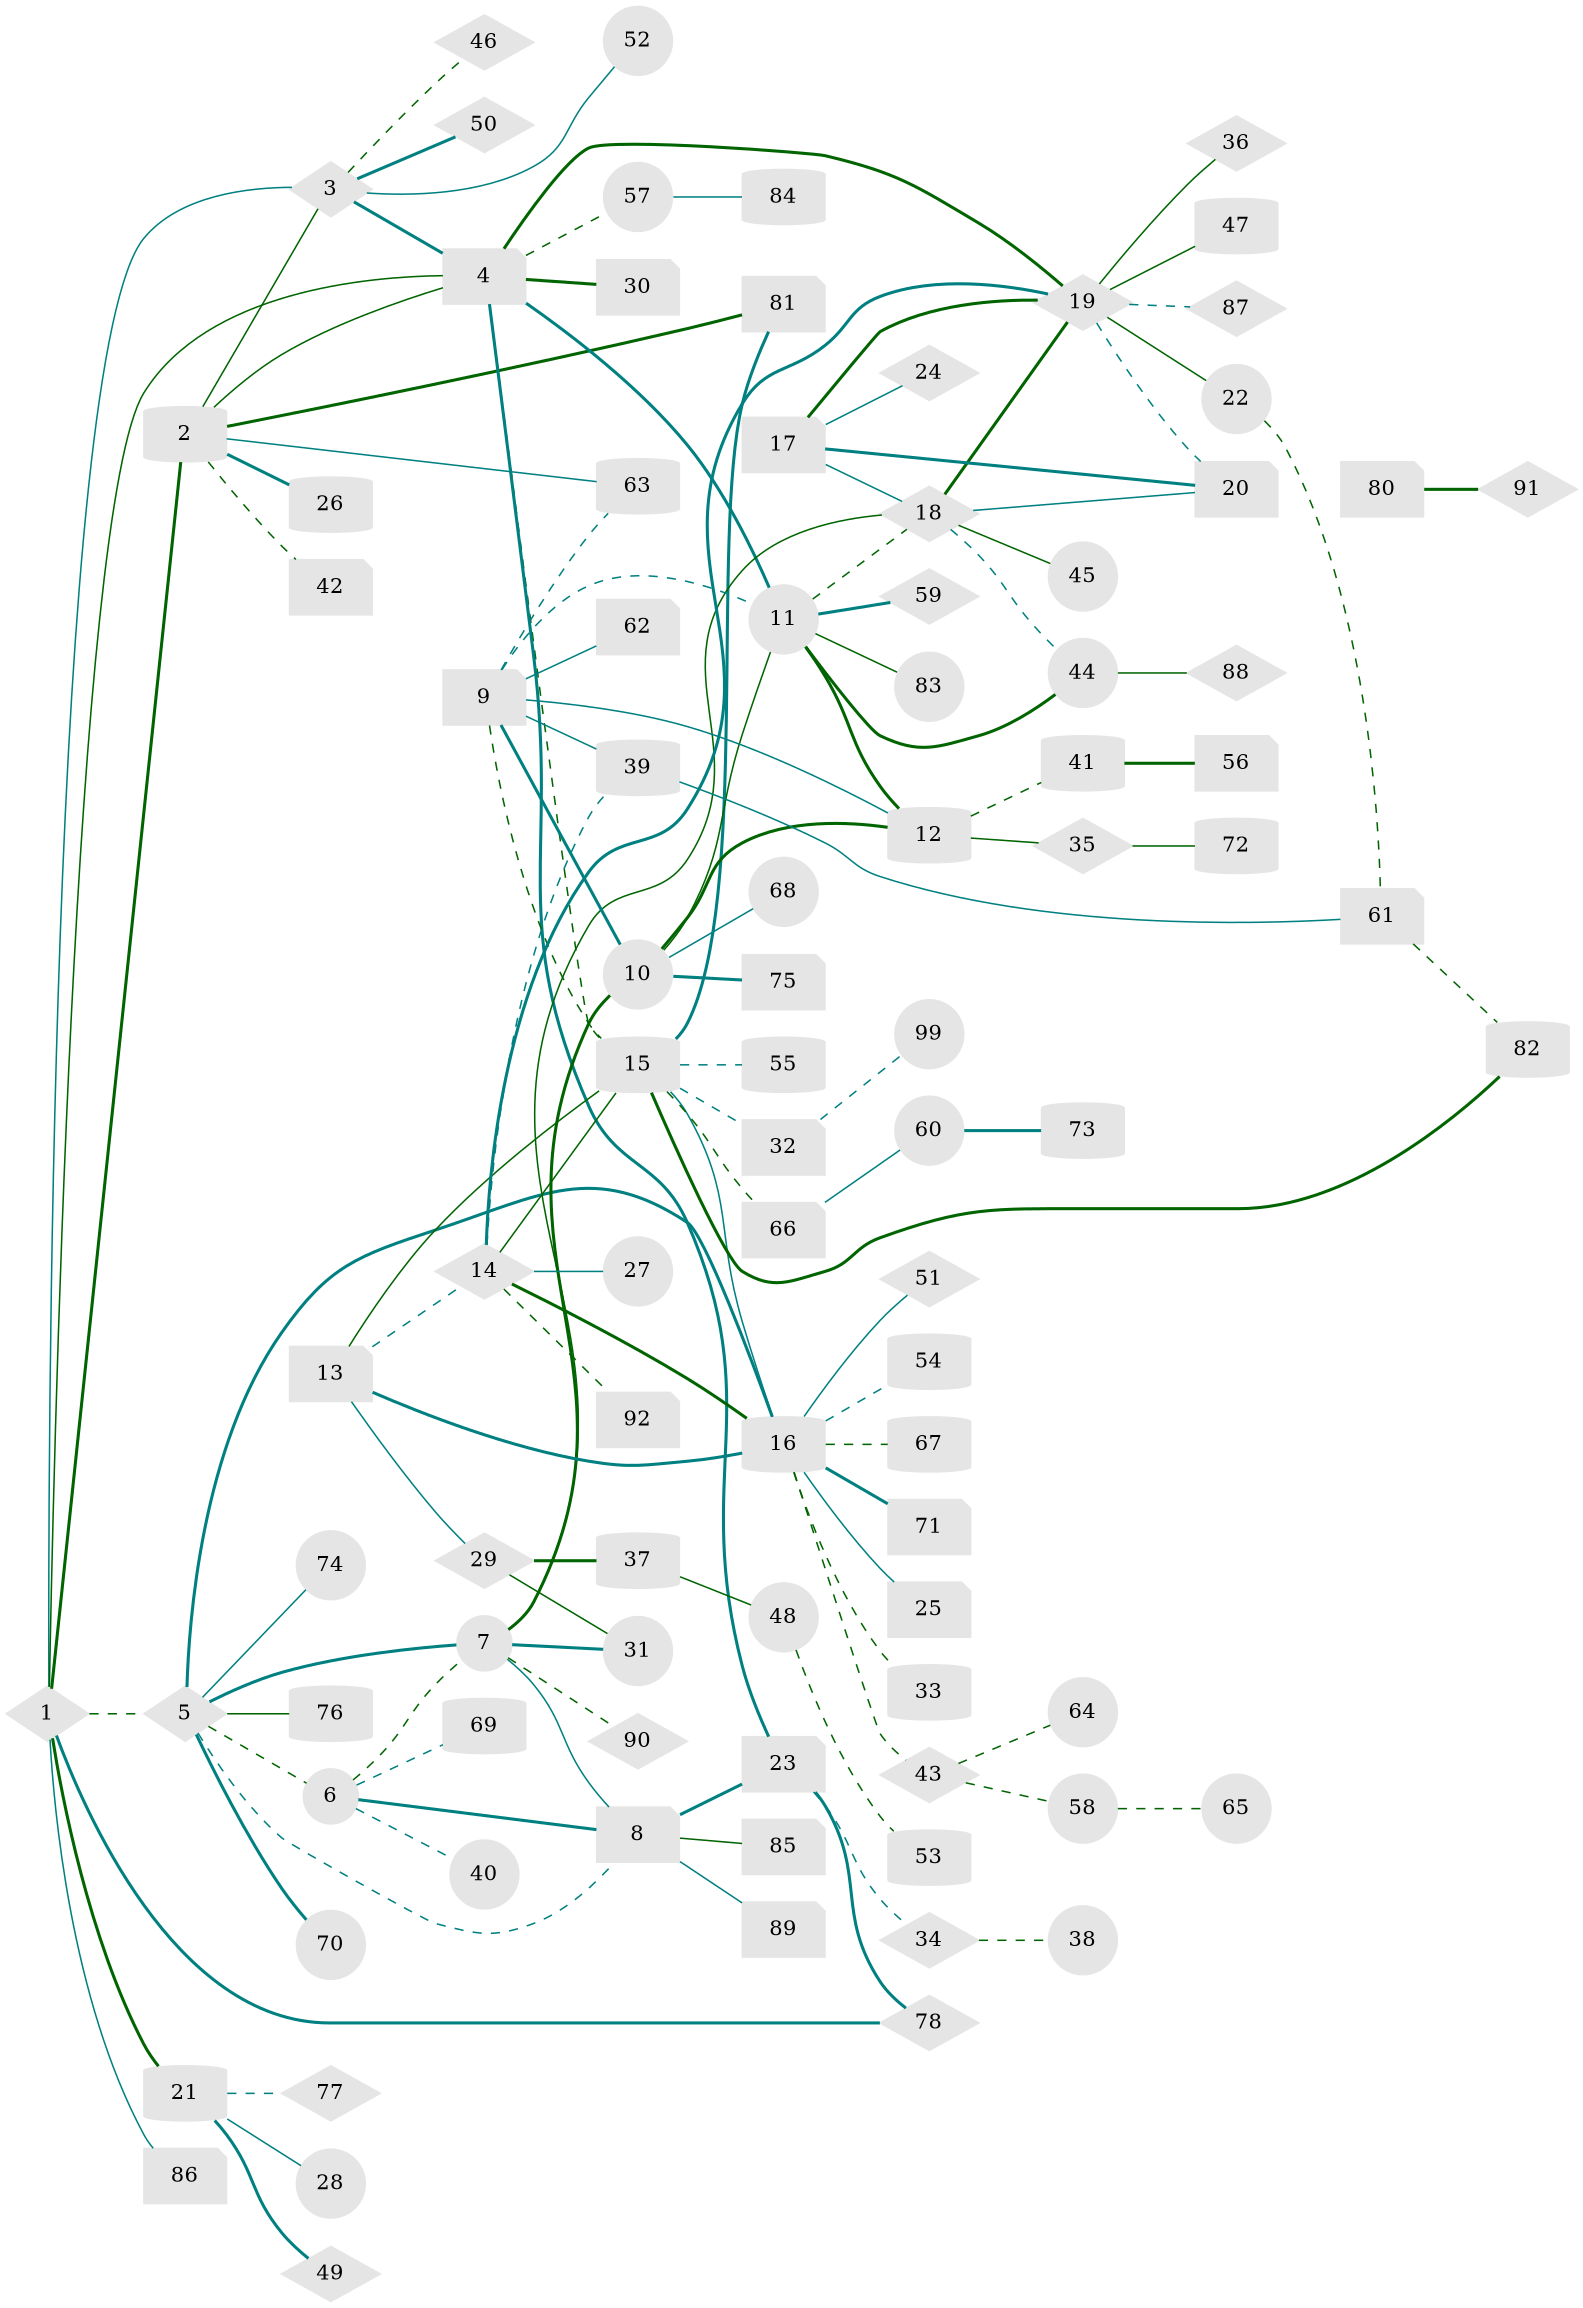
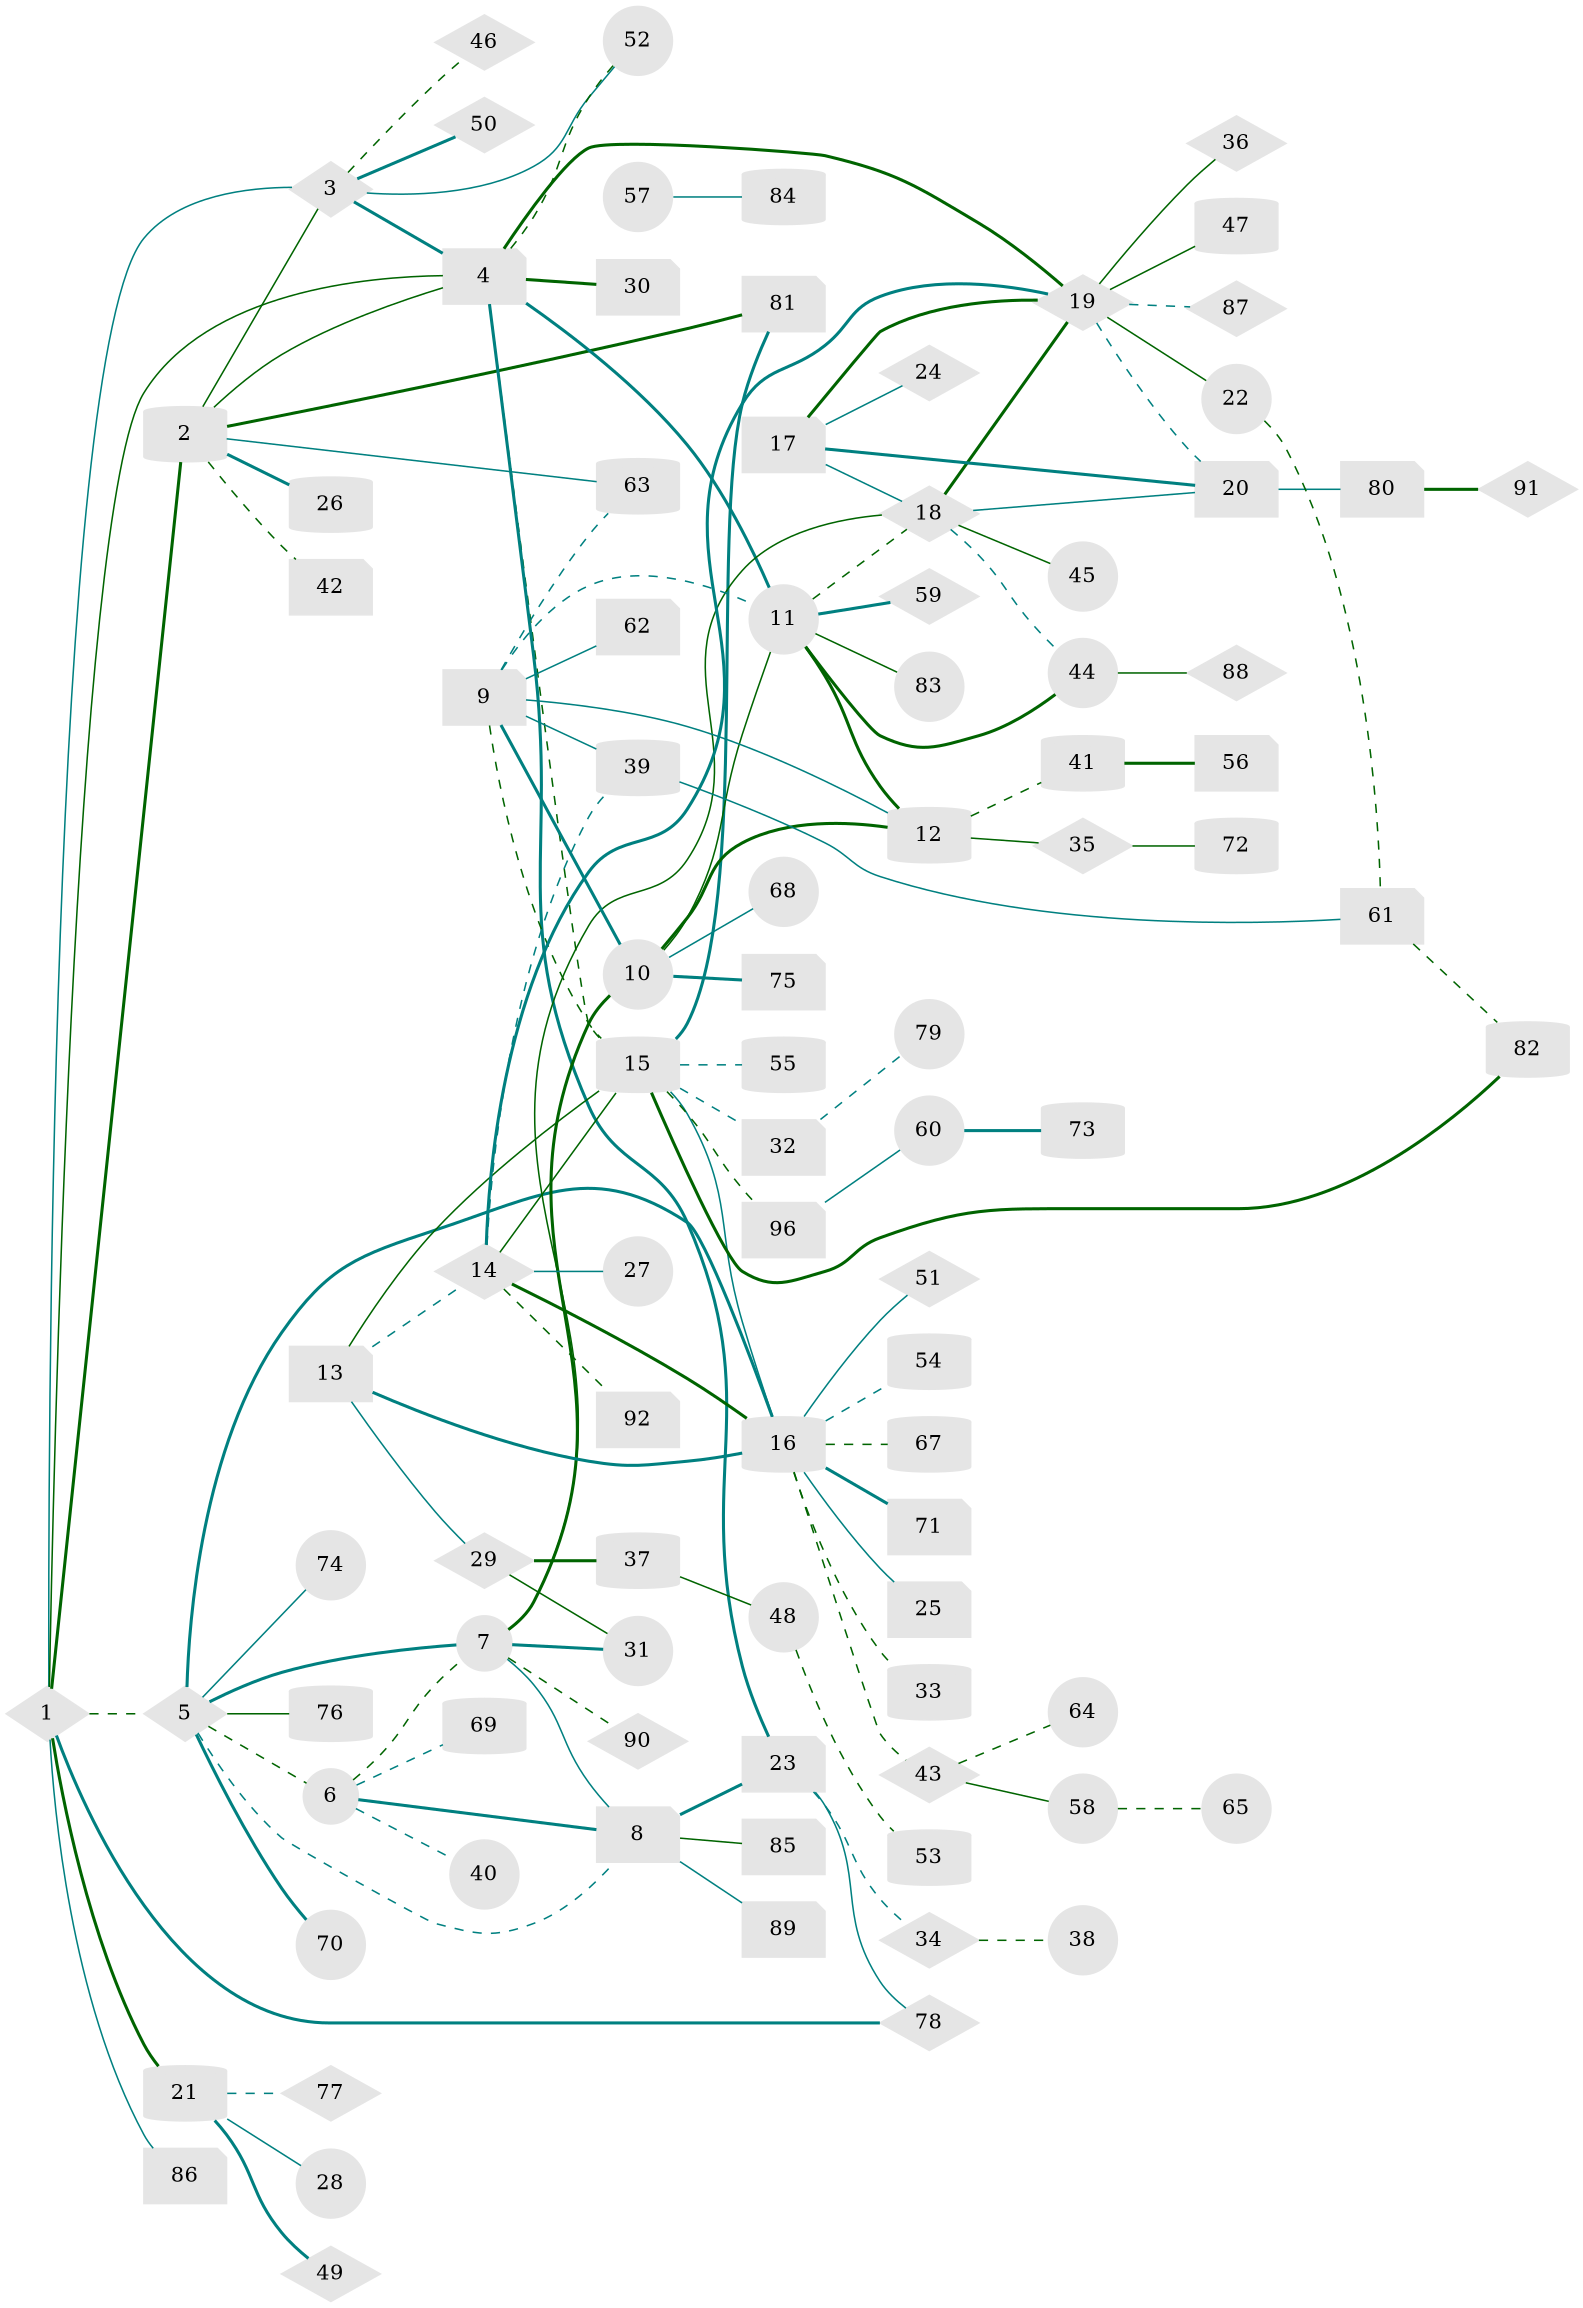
edge "57" -- "4": now "52" -- "4"
edge "20" -- "80": added
node "99": label "99" -> "79"
node "66": label "66" -> "96"
edge "43" -- "58": style dashed -> solid
edge "23" -- "78": style bold -> solid
